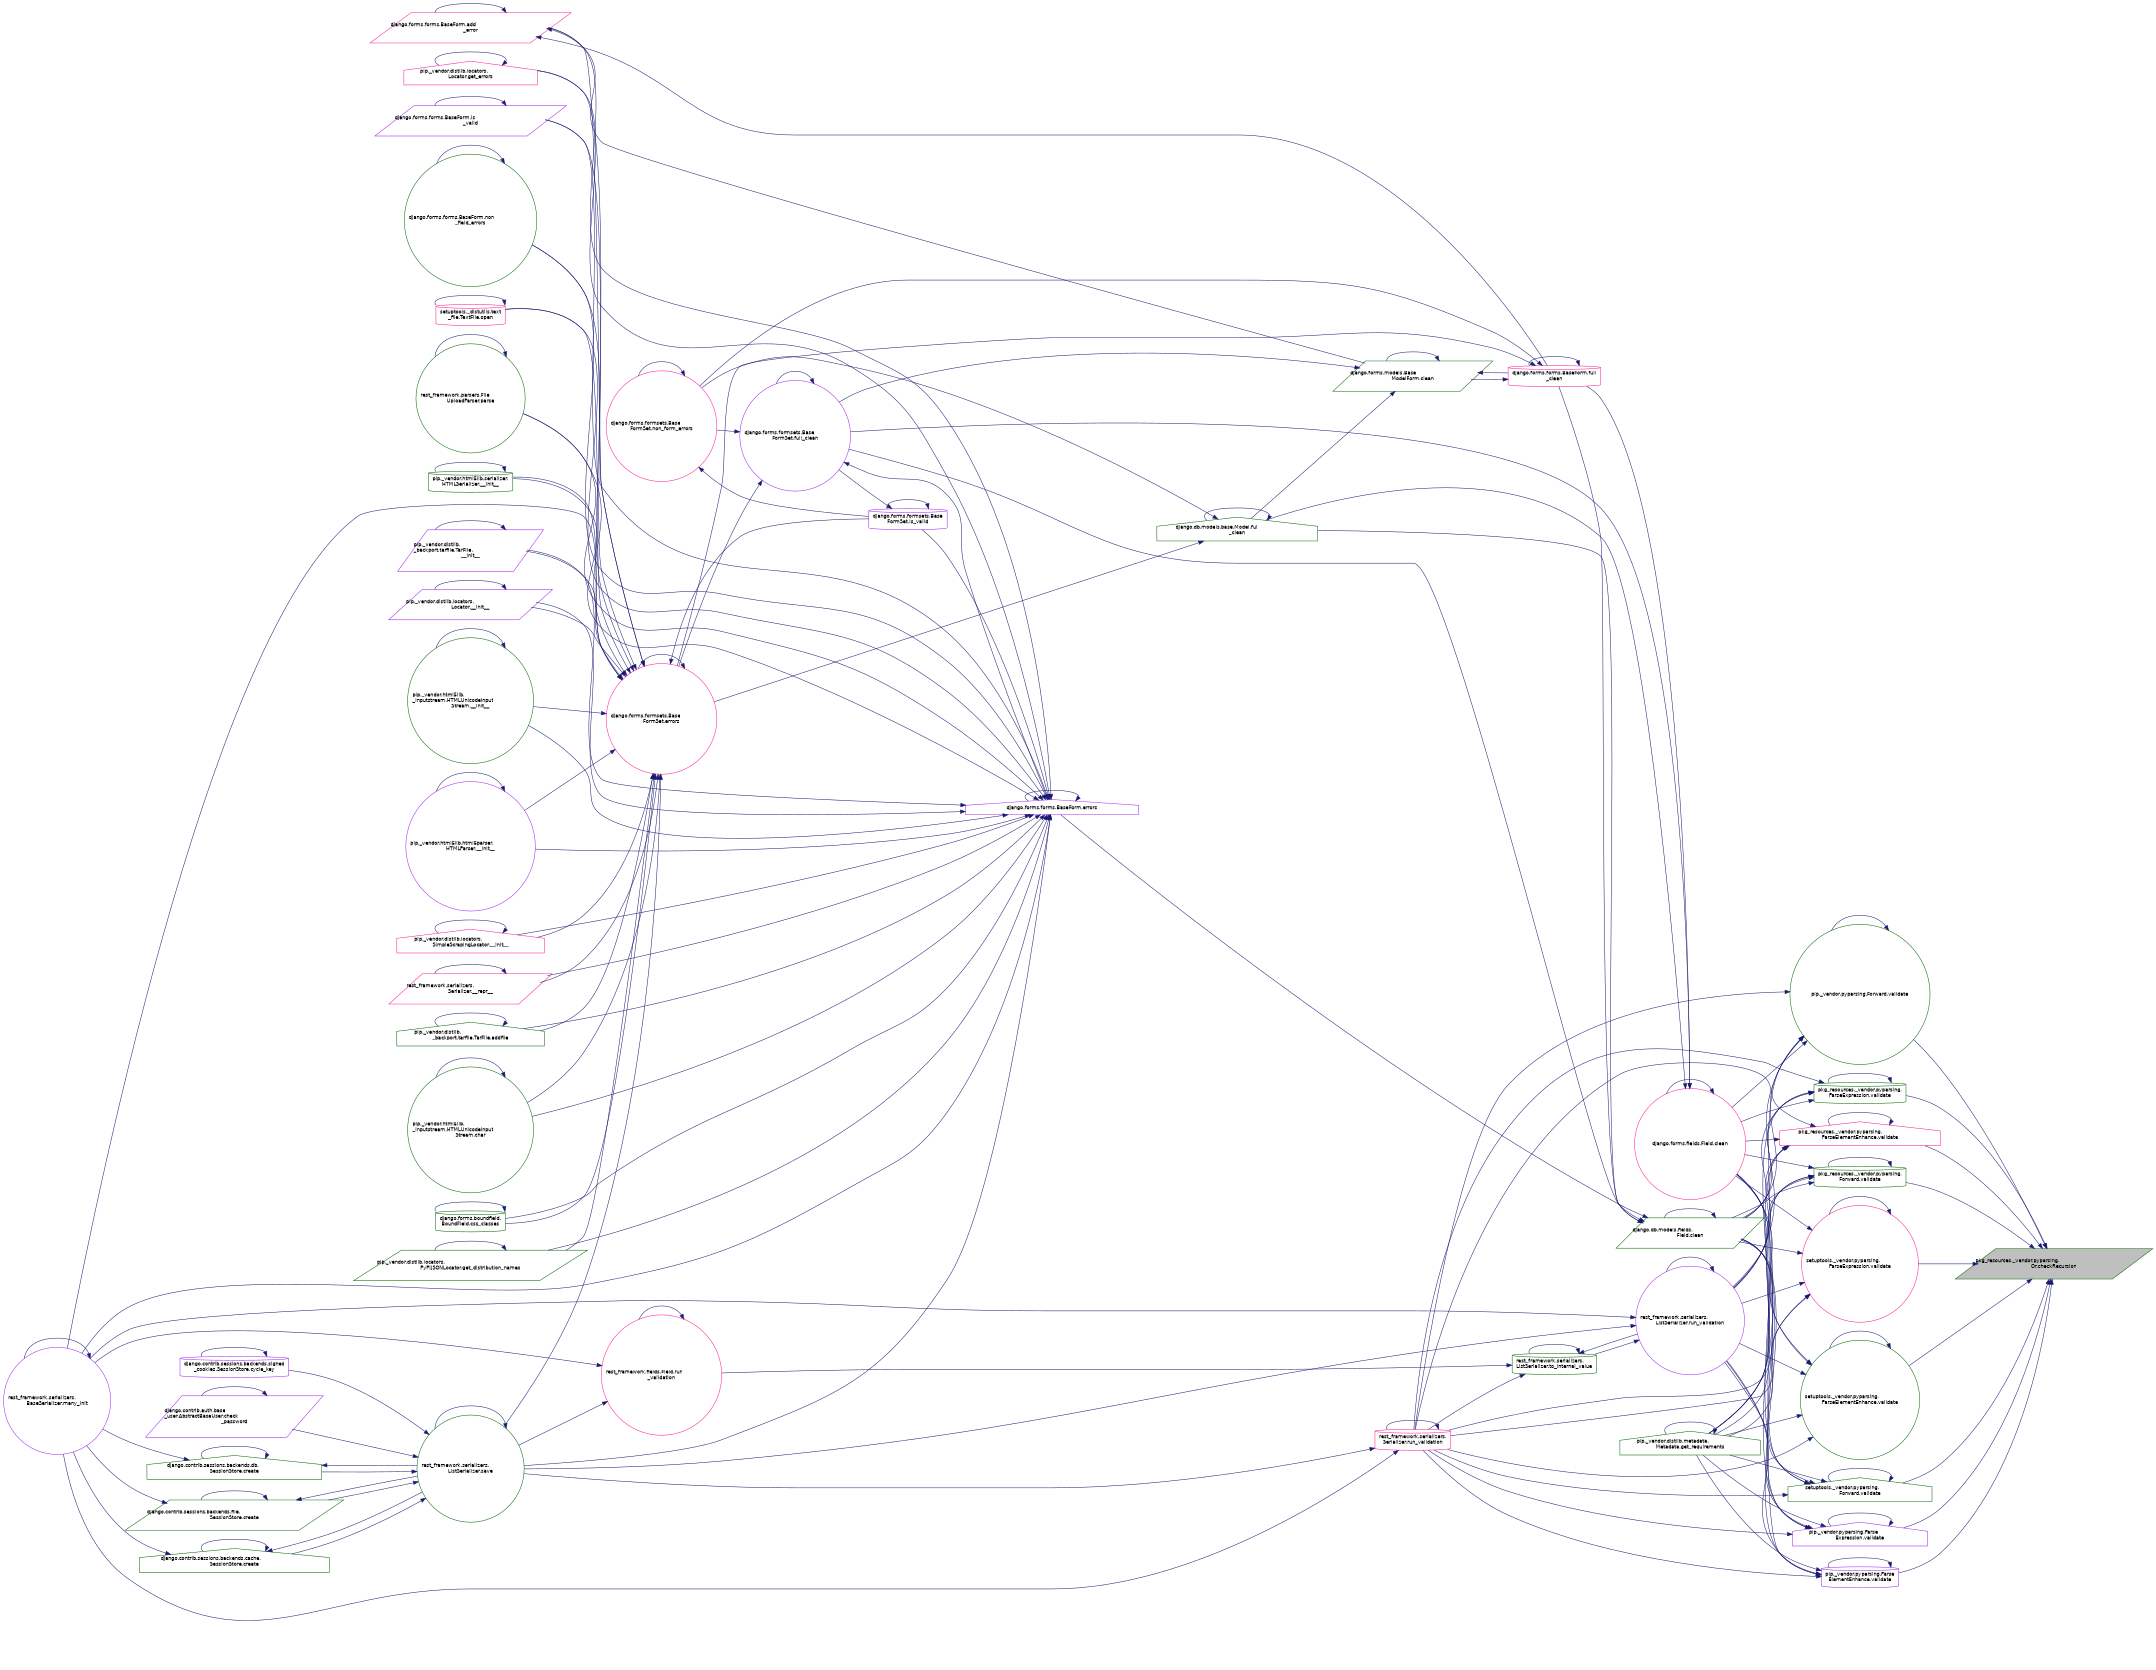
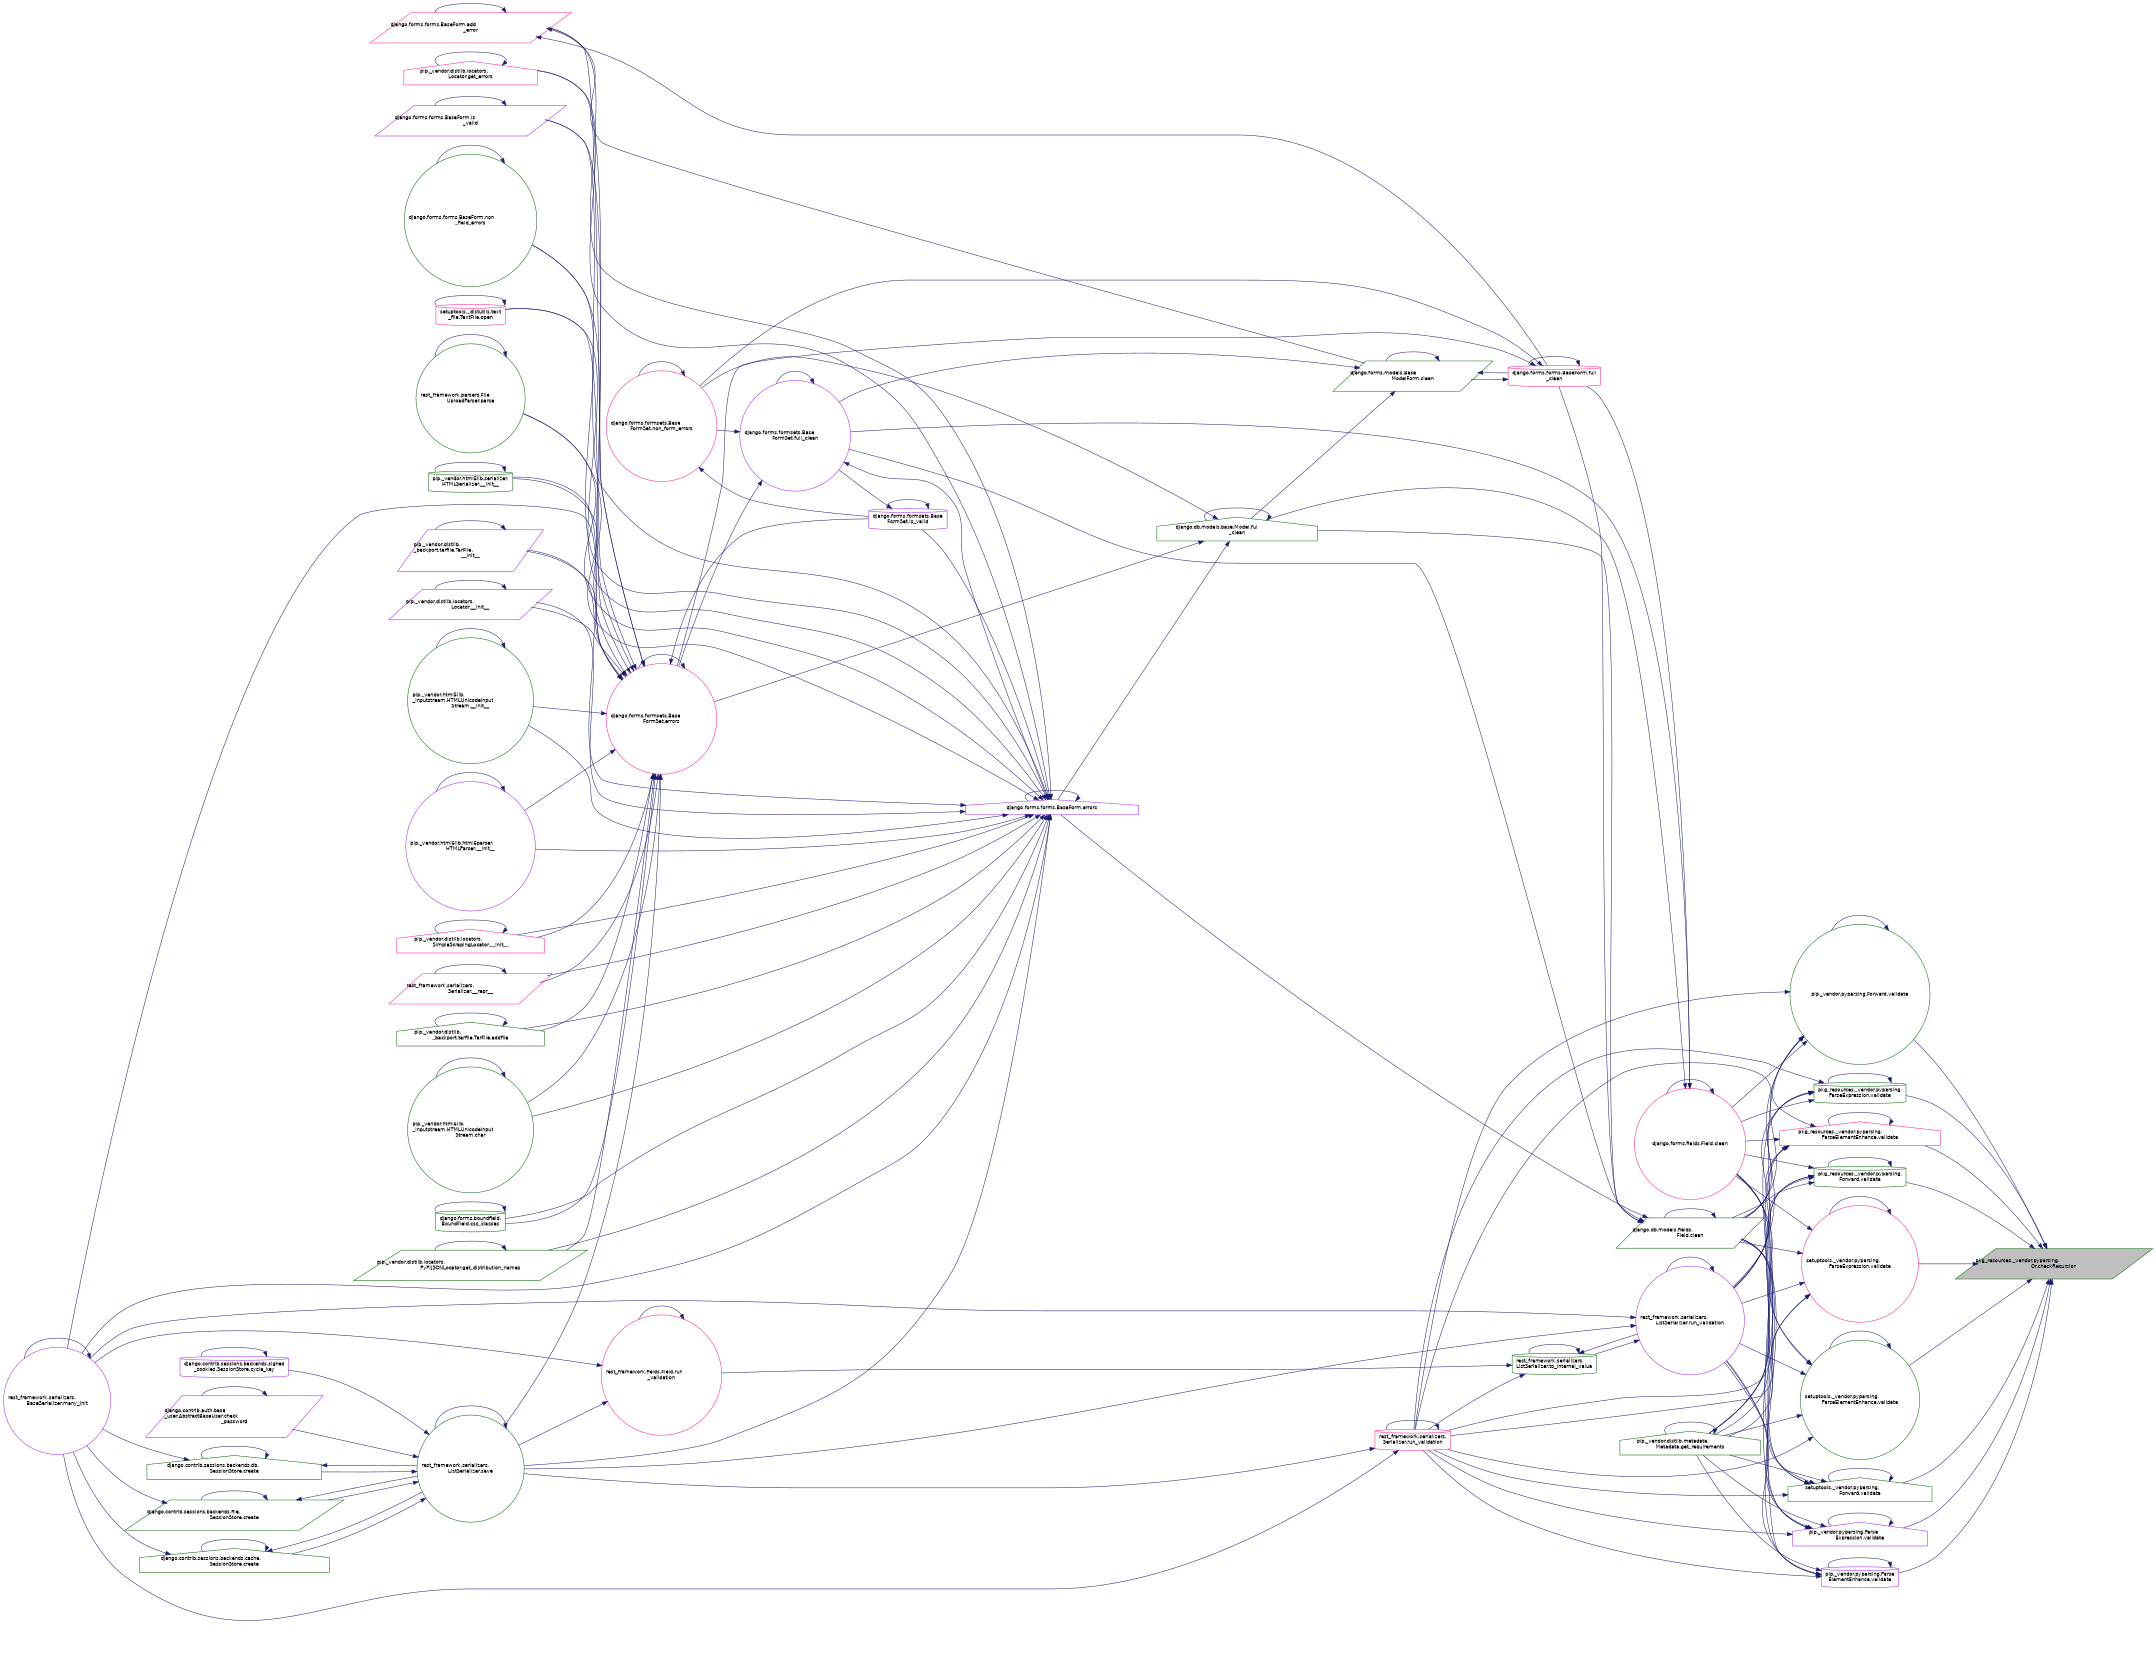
edge "django.forms.forms.BaseForm.errors" -> "django.db.models.base.Model.full _clean": added
